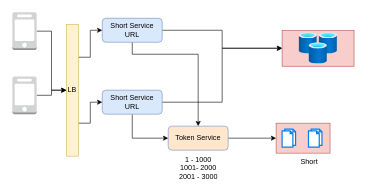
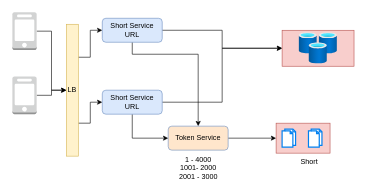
node "1 - 1000 1001- 2000 2001 - 3000": label "1 - 1000 1001- 2000 2001 - 3000" -> "1 - 4000 1001- 2000 2001 - 3000"
